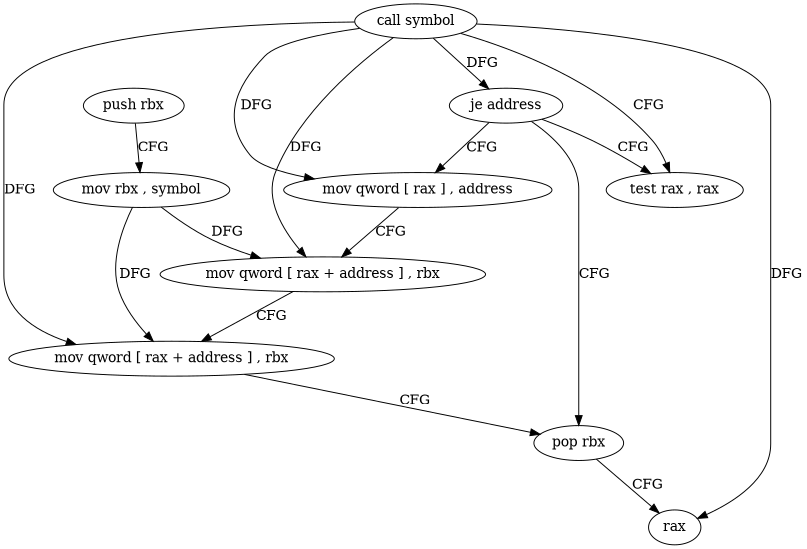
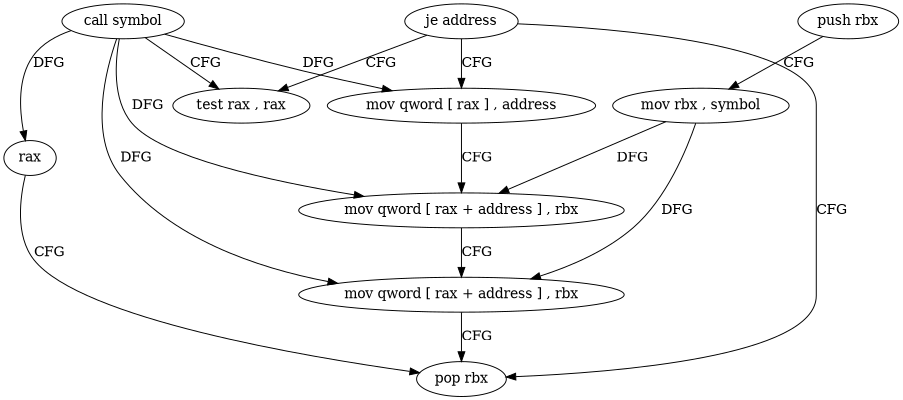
edge "call symbol" -> "je address": removed, label "DFG"
edge "pop rbx" -> "rax": reversed
